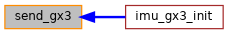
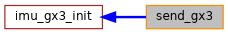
edge "imu_gx3_init" -> "send_gx3": reversed
